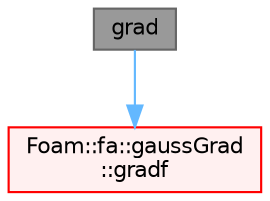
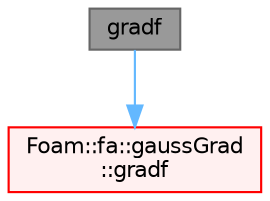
node "grad": label "grad" -> "gradf"
